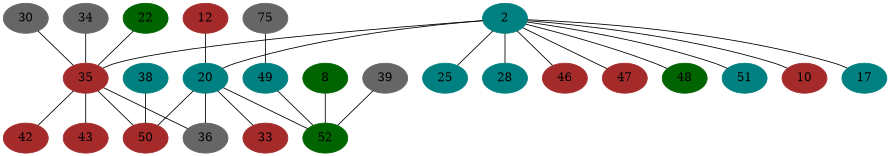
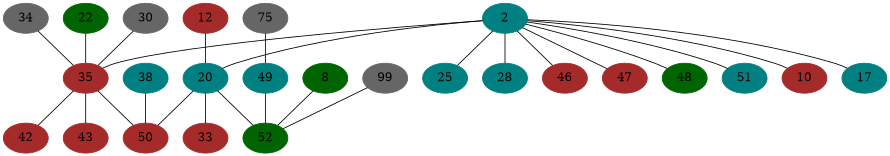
node "39": label "39" -> "99"
node "36": removed
